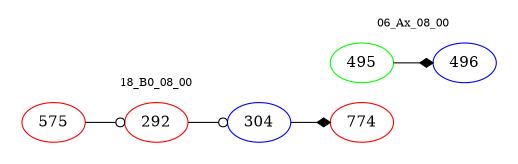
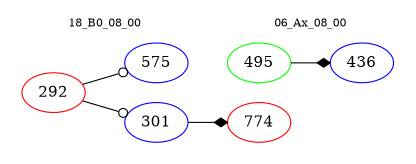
node "496": label "496" -> "436"
node "575": color red -> blue
edge "575" -> "292": reversed
node "304": label "304" -> "301"
